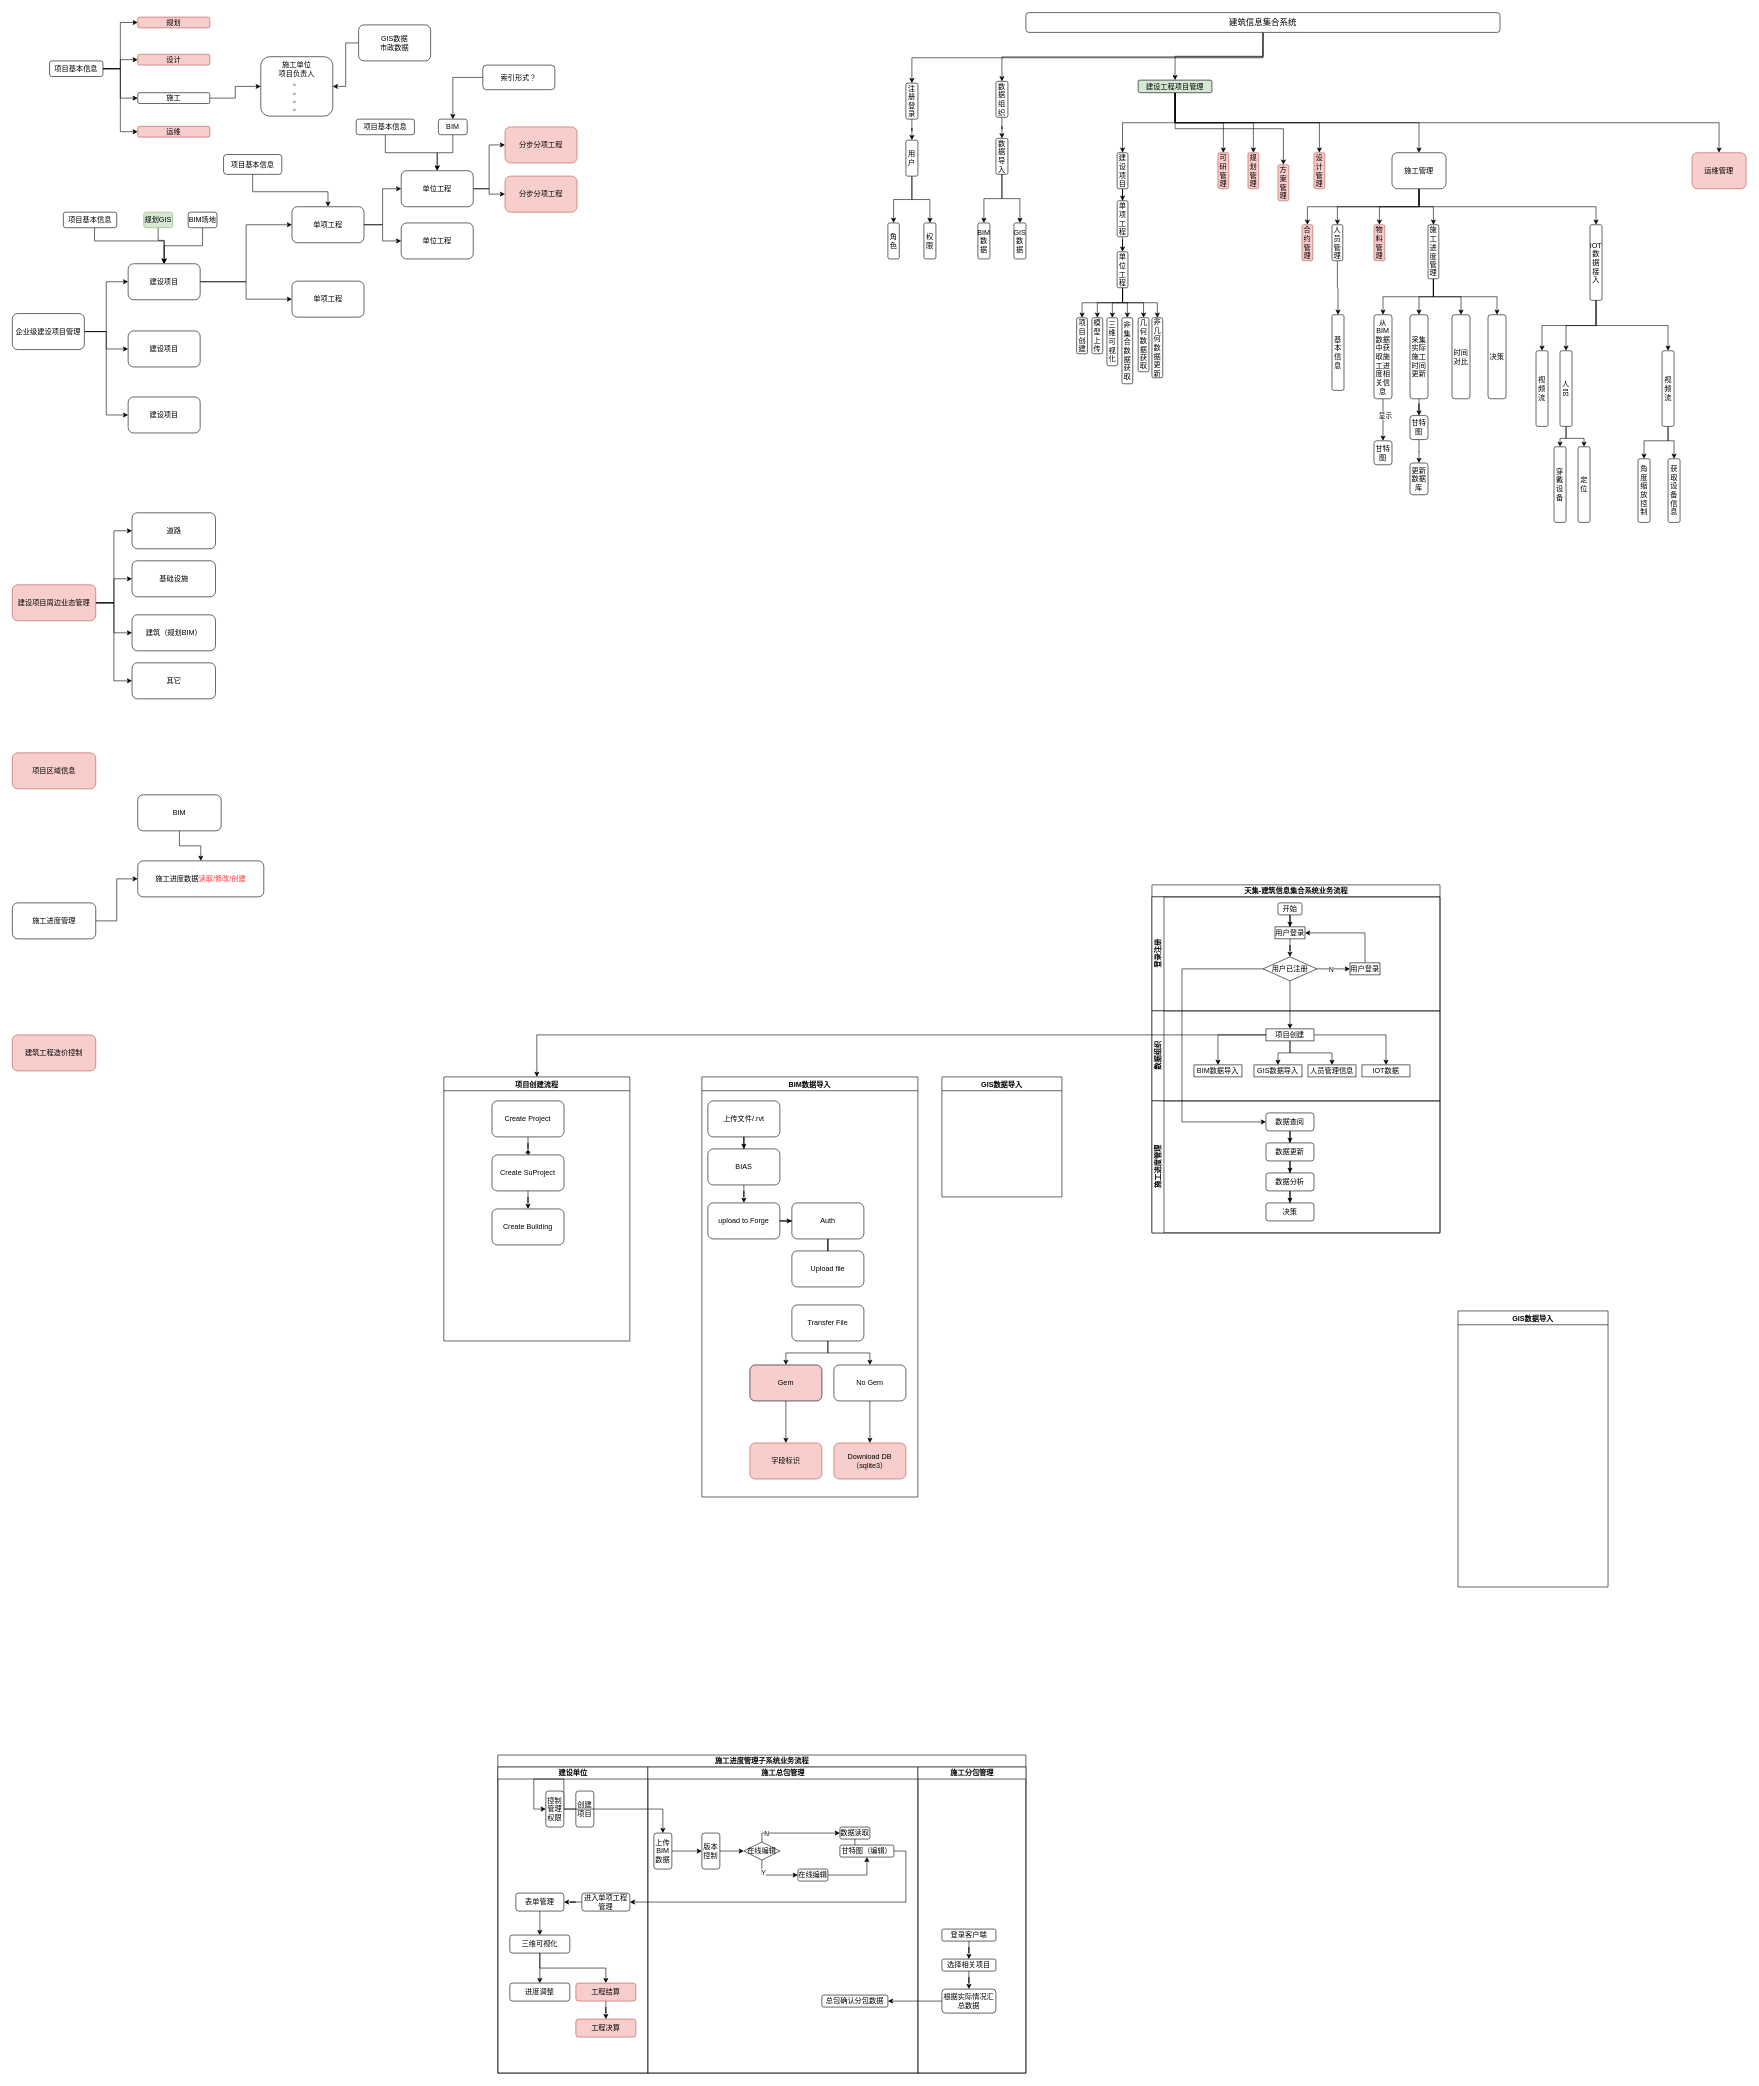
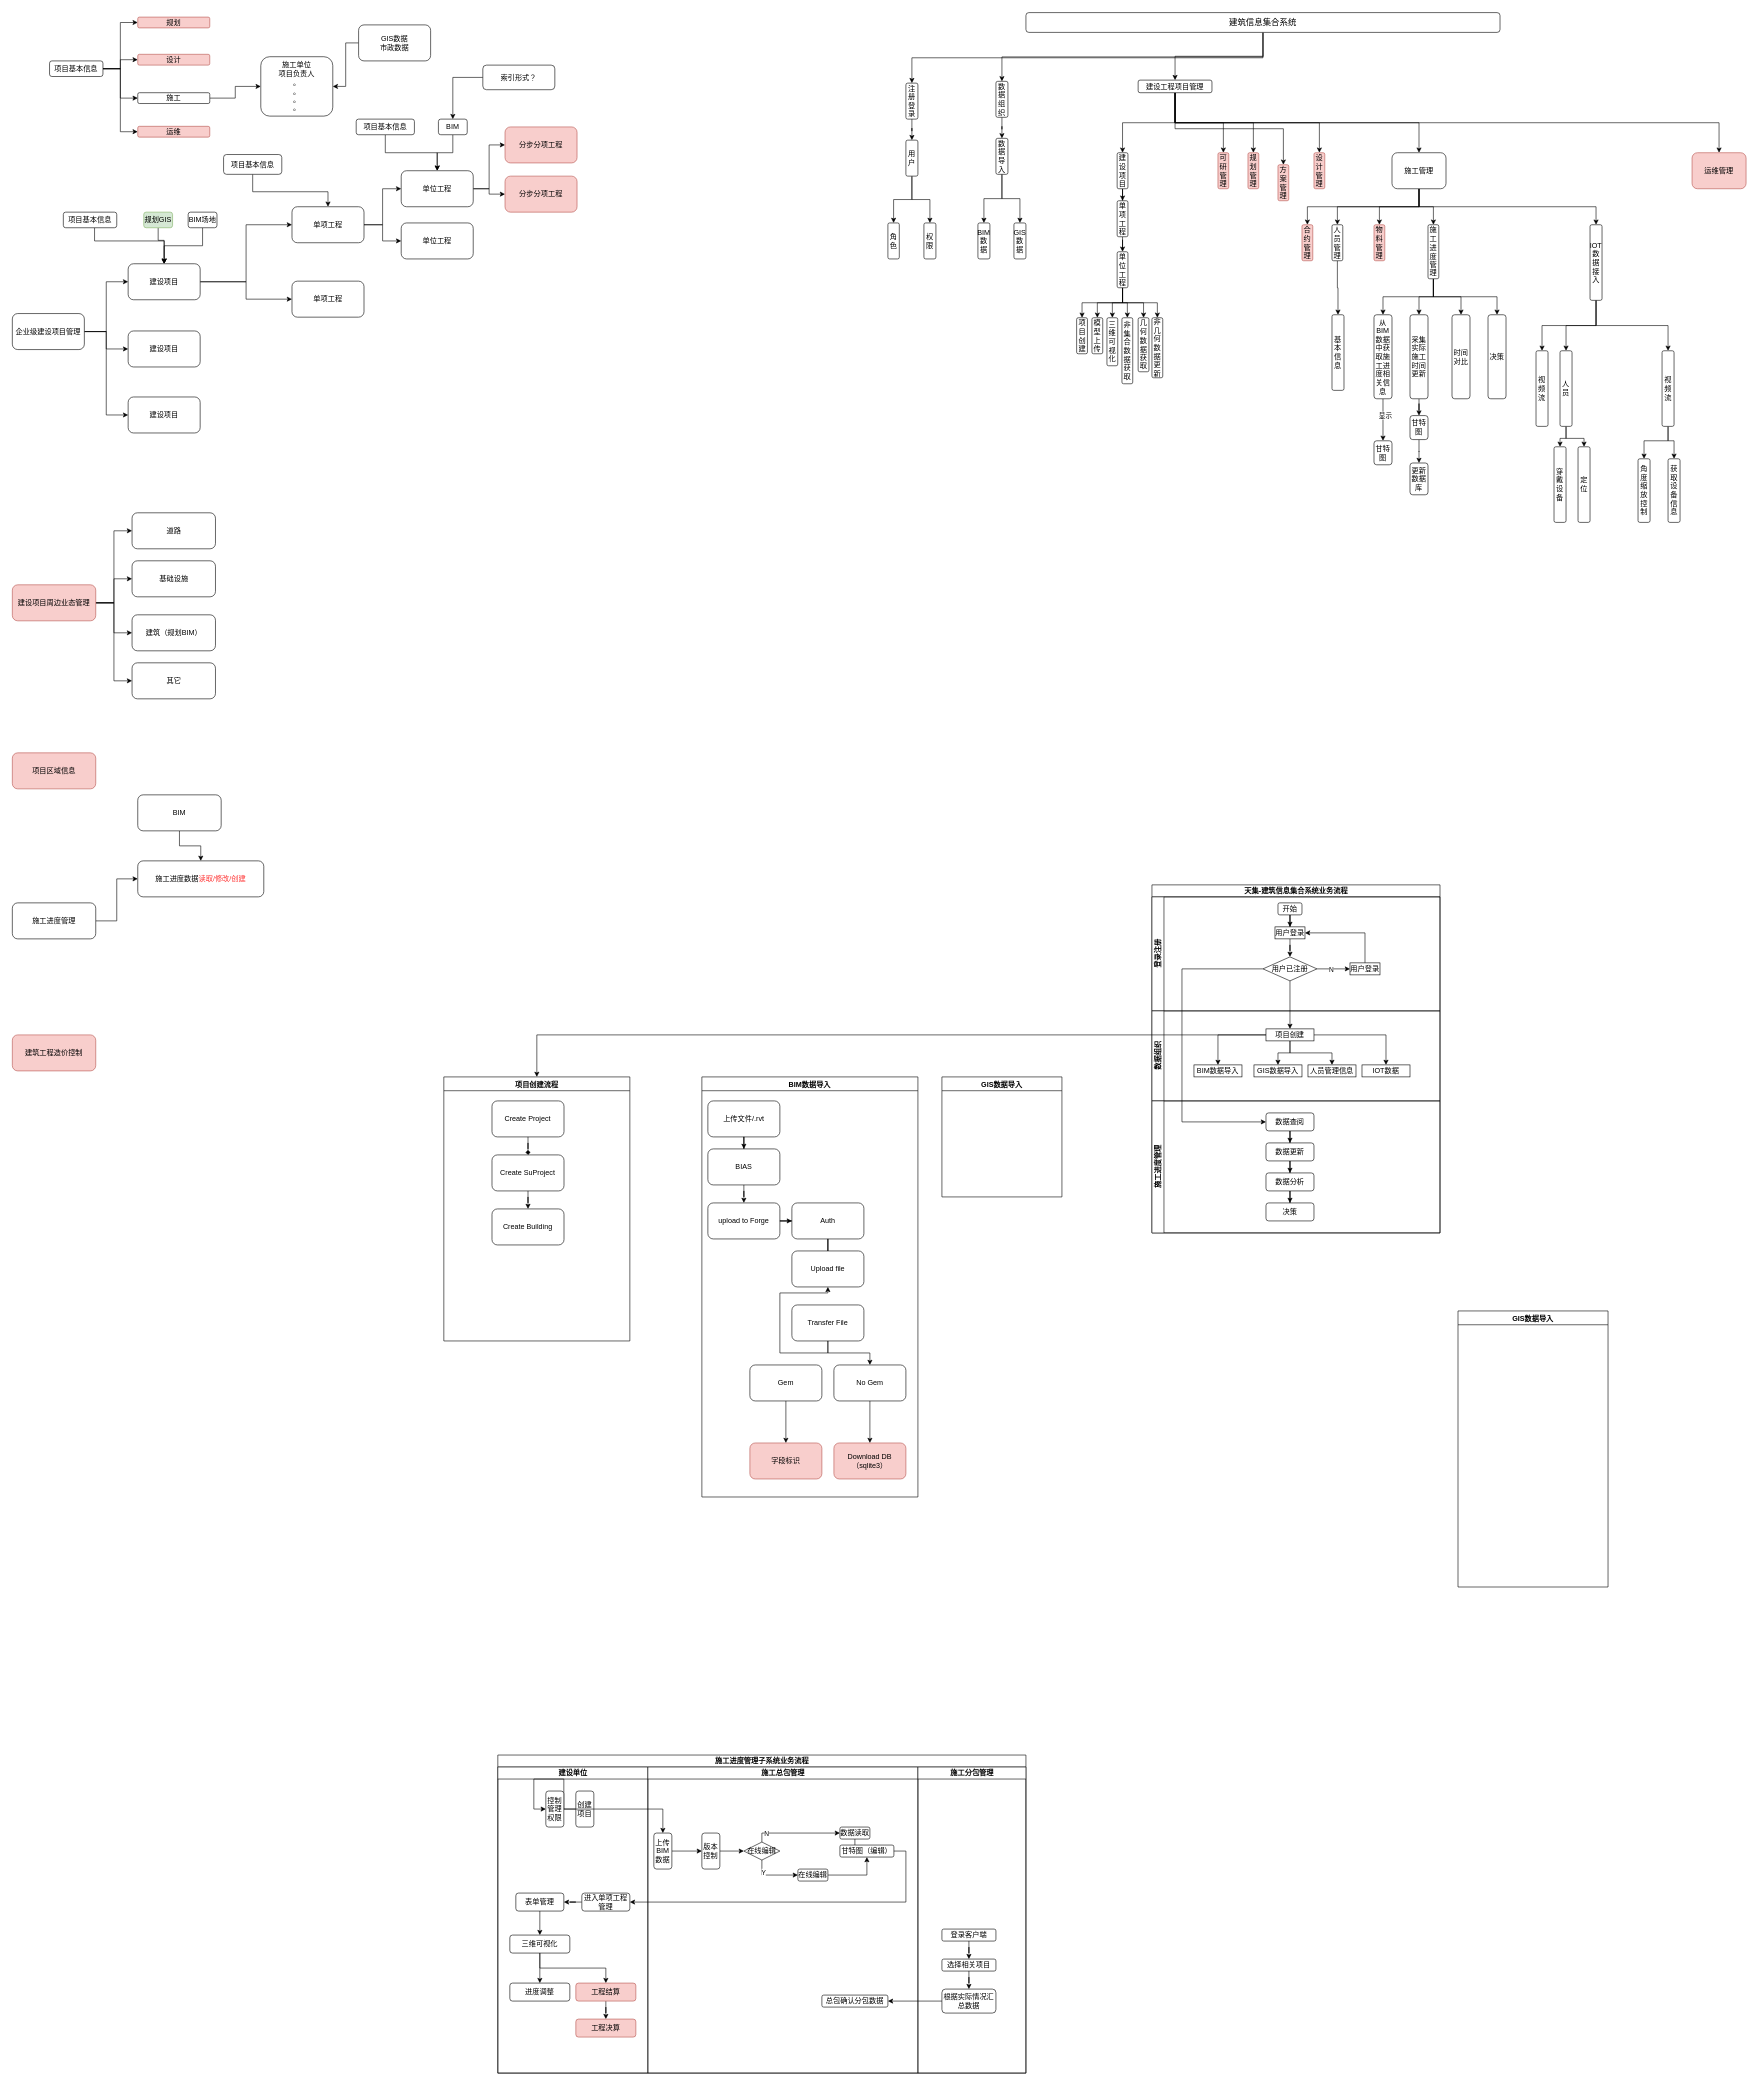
node "建设工程项目管理": fillcolor #d5e8d4 -> #ffffff
edge "Transfer File" -> "Gem": now "Transfer File" -> "Upload file"
node "Gem": fillcolor #f8cecc -> #ffffff
